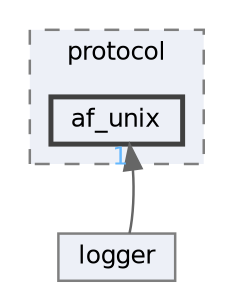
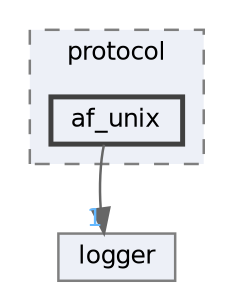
edge "logger" -> "af_unix": reversed
